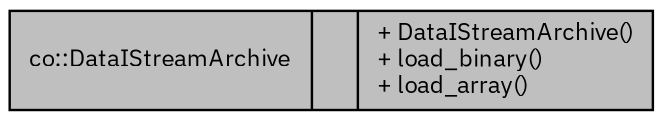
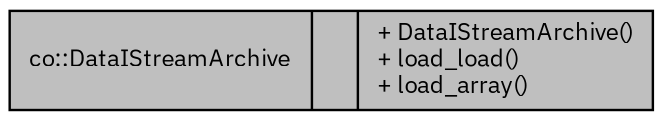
node "co::DataIStreamArchive": text "+ load_binary()" -> "+ load_load()"
